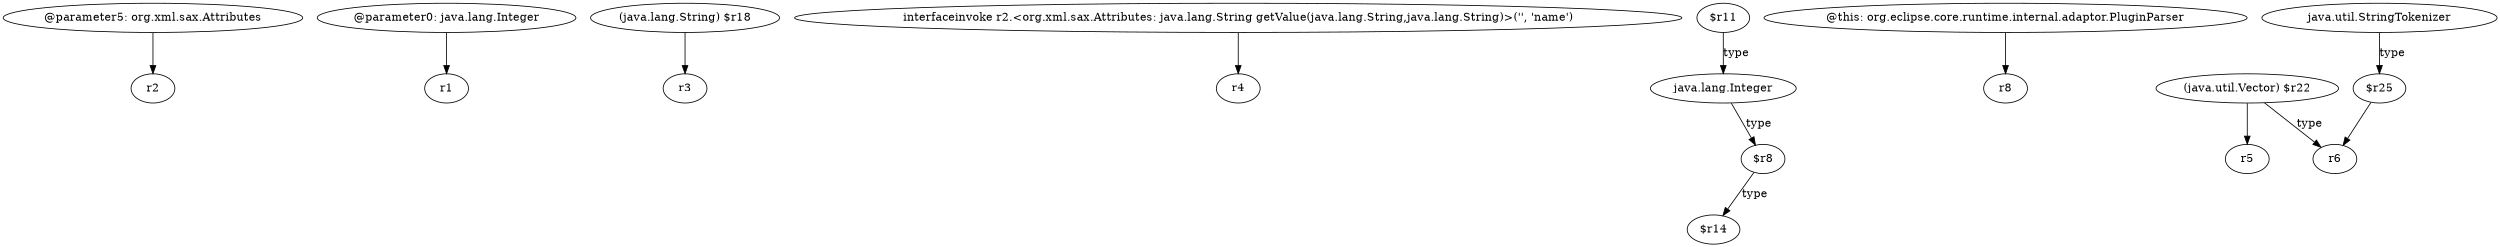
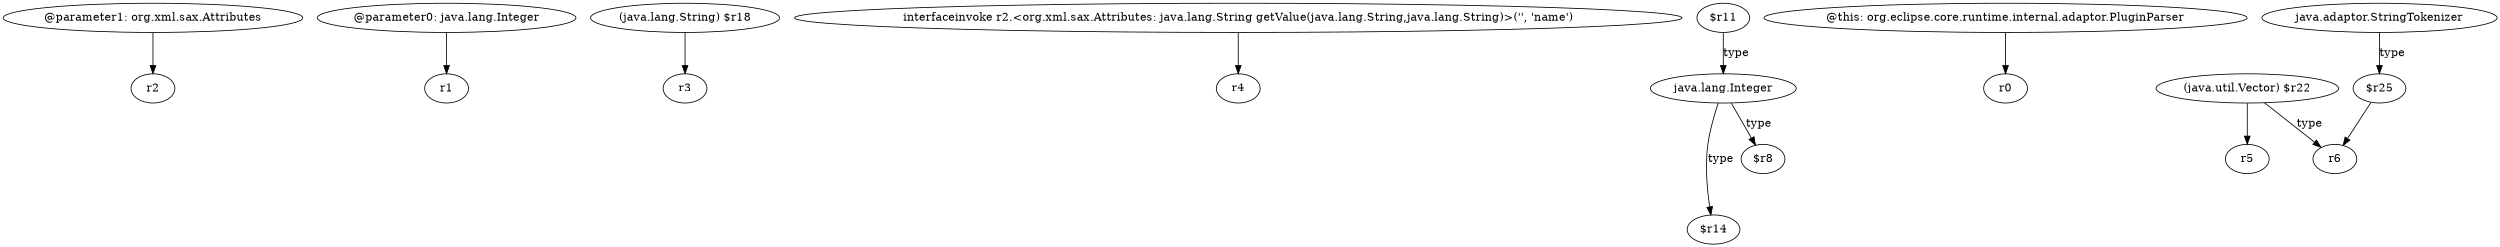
node "@parameter5: org.xml.sax.Attributes": label "@parameter5: org.xml.sax.Attributes" -> "@parameter1: org.xml.sax.Attributes"
node "java.util.StringTokenizer": label "java.util.StringTokenizer" -> "java.adaptor.StringTokenizer"
node "r8": label "r8" -> "r0"
edge "$r8" -> "$r14": now "java.lang.Integer" -> "$r14"
